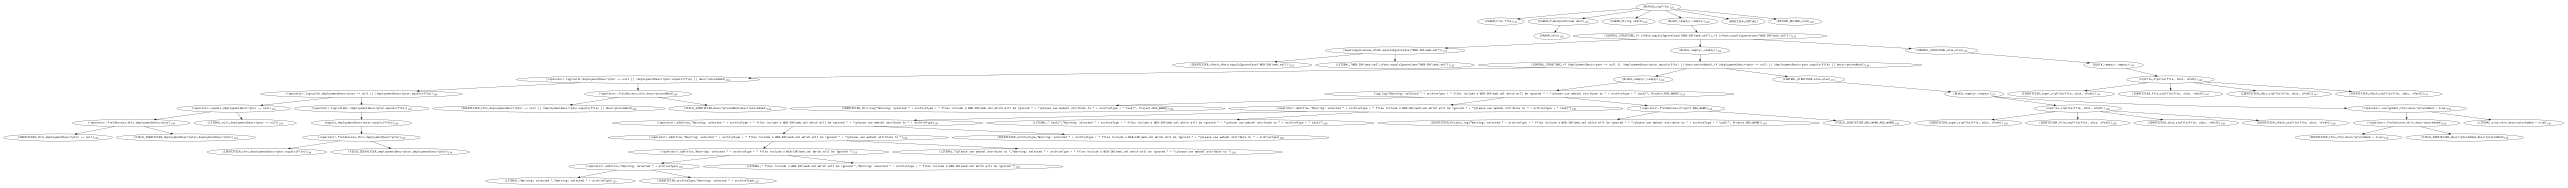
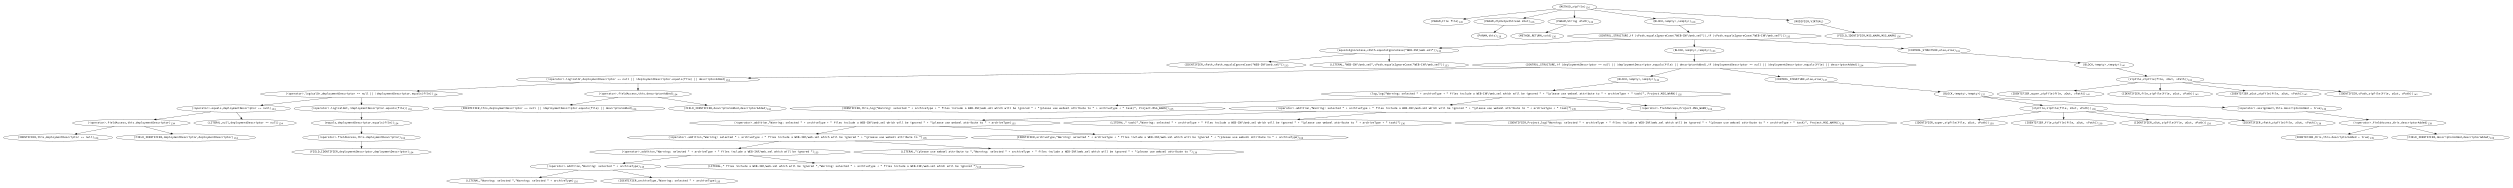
edge "(METHOD,zipFile)" -> "(METHOD_RETURN,void)": now "(PARAM,String vPath)" -> "(METHOD_RETURN,void)"
edge "(<operator>.fieldAccess,Project.MSG_WARN)" -> "(FIELD_IDENTIFIER,MSG_WARN,MSG_WARN)": now "(MODIFIER,VIRTUAL)" -> "(FIELD_IDENTIFIER,MSG_WARN,MSG_WARN)"
node "(LITERAL,true,this.descriptorAdded = true)": removed
node "(IDENTIFIER,this,deploymentDescriptor.equals(file))": removed
